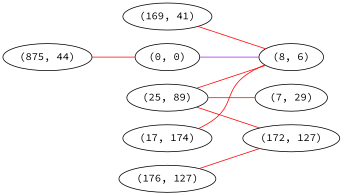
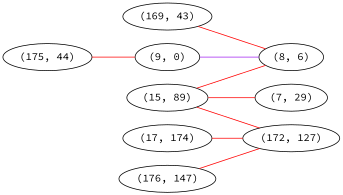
node "(169, 41)": label "(169, 41)" -> "(169, 43)"
node "(875, 44)": label "(875, 44)" -> "(175, 44)"
node "(0, 0)": label "(0, 0)" -> "(9, 0)"
edge "(8, 6)" -- "(17, 174)": now "(172, 127)" -- "(17, 174)"
node "(25, 89)": label "(25, 89)" -> "(15, 89)"
node "(176, 127)": label "(176, 127)" -> "(176, 147)"
